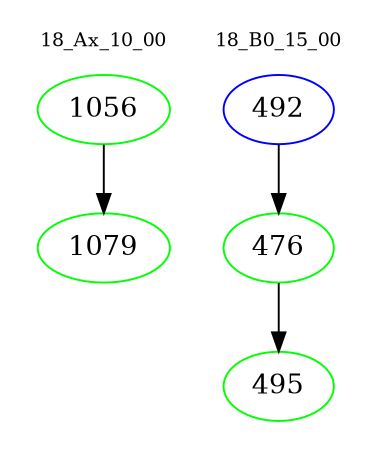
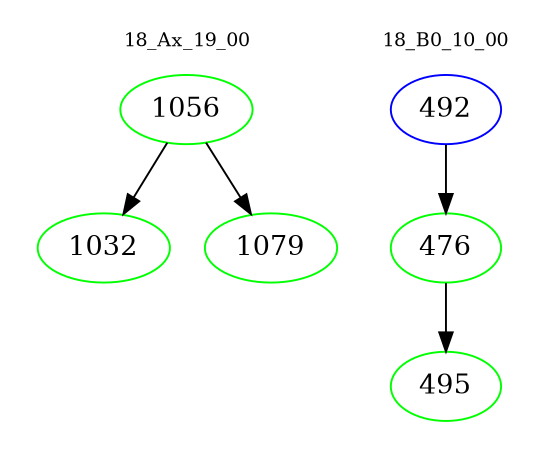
cluster "18_Ax_10_00": label "18_Ax_10_00" -> "18_Ax_19_00"
cluster "18_B0_15_00": label "18_B0_15_00" -> "18_B0_10_00"
node "1032": added
